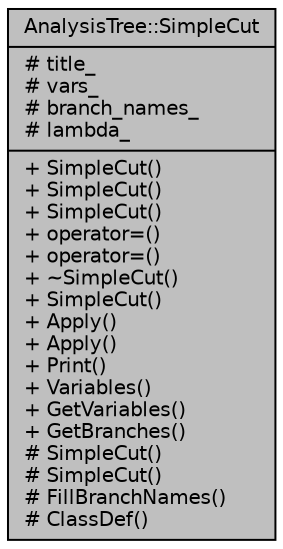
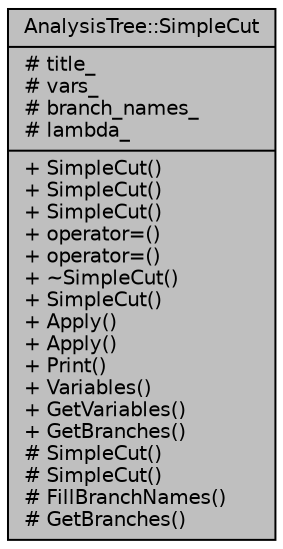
node "AnalysisTree::SimpleCut": text "# ClassDef()" -> "# GetBranches()"
